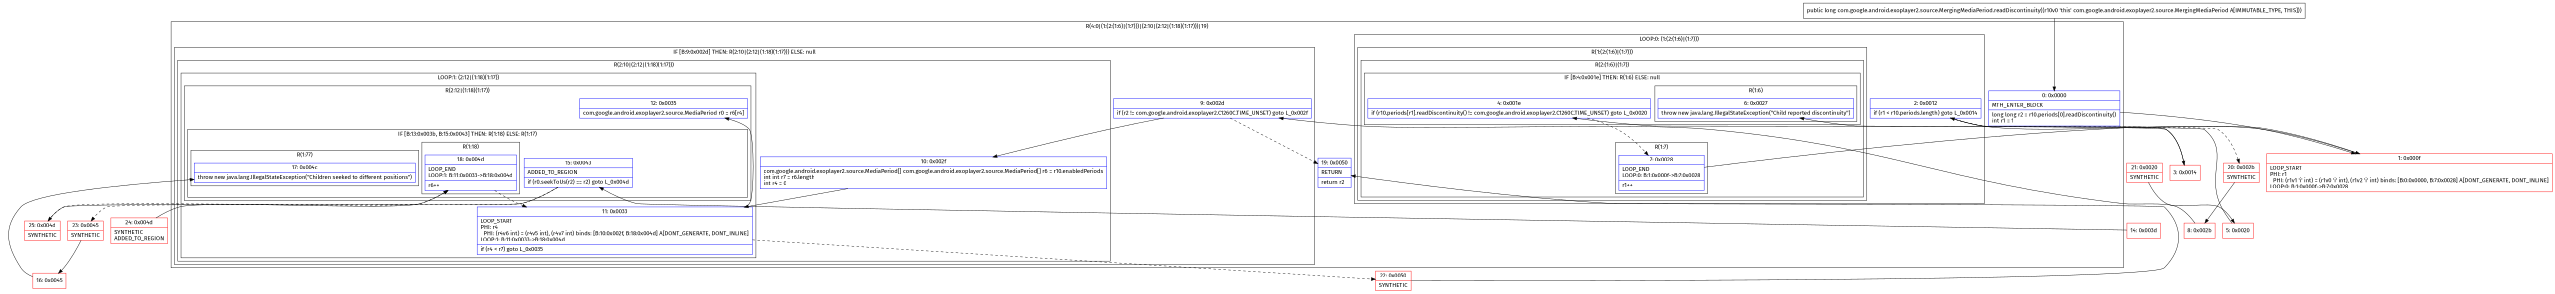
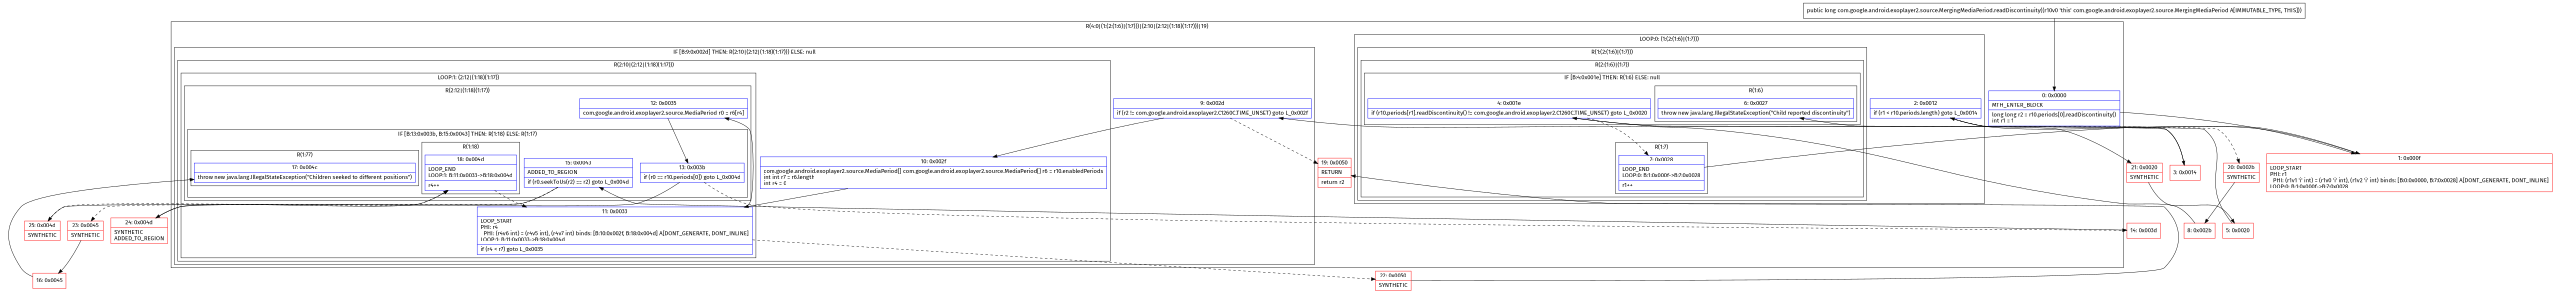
edge "4: 0x001e" -> "21: 0x0020": added
node "13: 0x003b": added
node "19: 0x0050": color blue -> red
node "18: 0x004d": text "r6++" -> "r4++"
